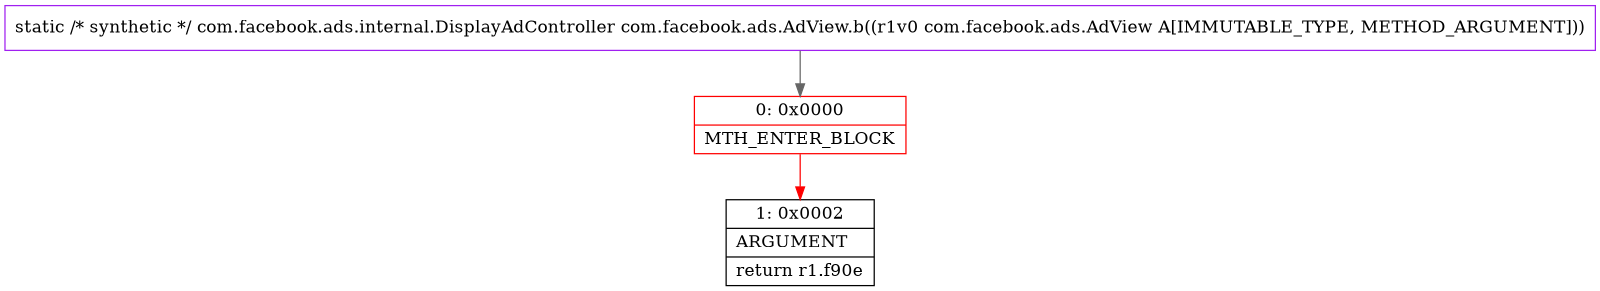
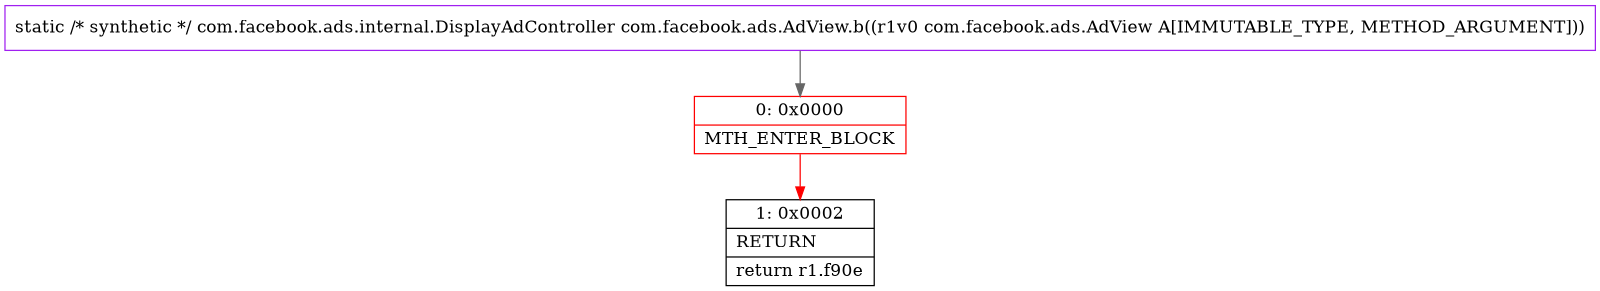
node "1: 0x0002": text "ARGUMENT" -> "RETURN"
